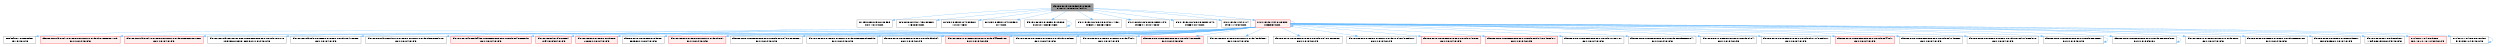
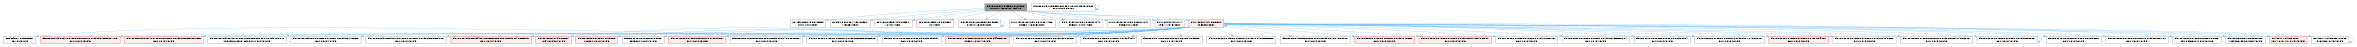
node "colorama.tests.utils.Stream TTY.isatty": color grey40 -> red
edge "pip._vendor.rich.progress. _Reader.isatty" -> "django.core.management.commands.startproject. Command.django": removed
node "django.core.management.commands.diffsettings. Command.handle": label "django.core.management.commands.diffsettings. Command.handle" -> "django.core.management.commands.diffsettings. StreamNonTTY.handle"
node "django.core.management.commands.inspectdb. Command.handle": removed
